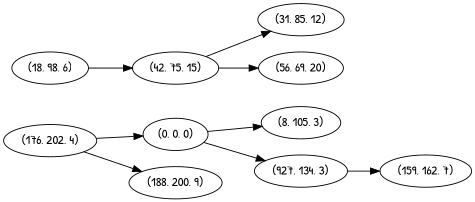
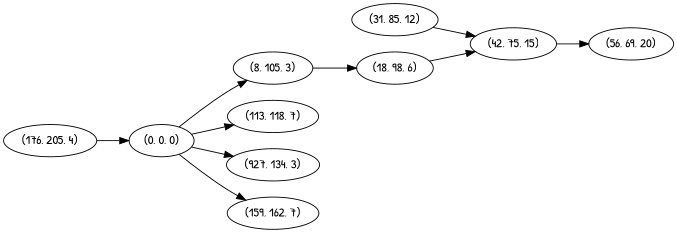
edge "(42, 75, 15)" -> "(31, 85, 12)": reversed
edge "(8, 105, 3)" -> "(18, 98, 6)": added
node "(113, 118, 7)": added
node "(176, 202, 4)": label "(176, 202, 4)" -> "(176, 205, 4)"
edge "(927, 134, 3)" -> "(159, 162, 7)": now "(0, 0, 0)" -> "(159, 162, 7)"
node "(188, 200, 9)": removed
